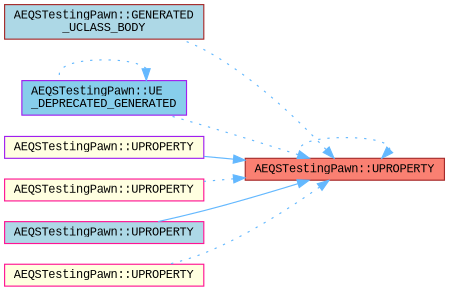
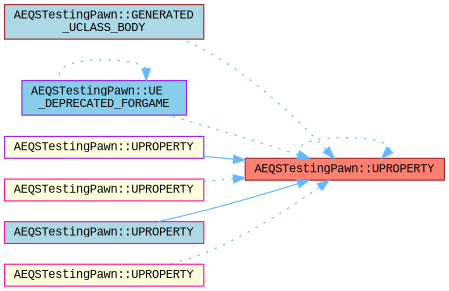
node "AEQSTestingPawn::UE _DEPRECATED_GENERATED": label "AEQSTestingPawn::UE _DEPRECATED_GENERATED" -> "AEQSTestingPawn::UE _DEPRECATED_FORGAME"
